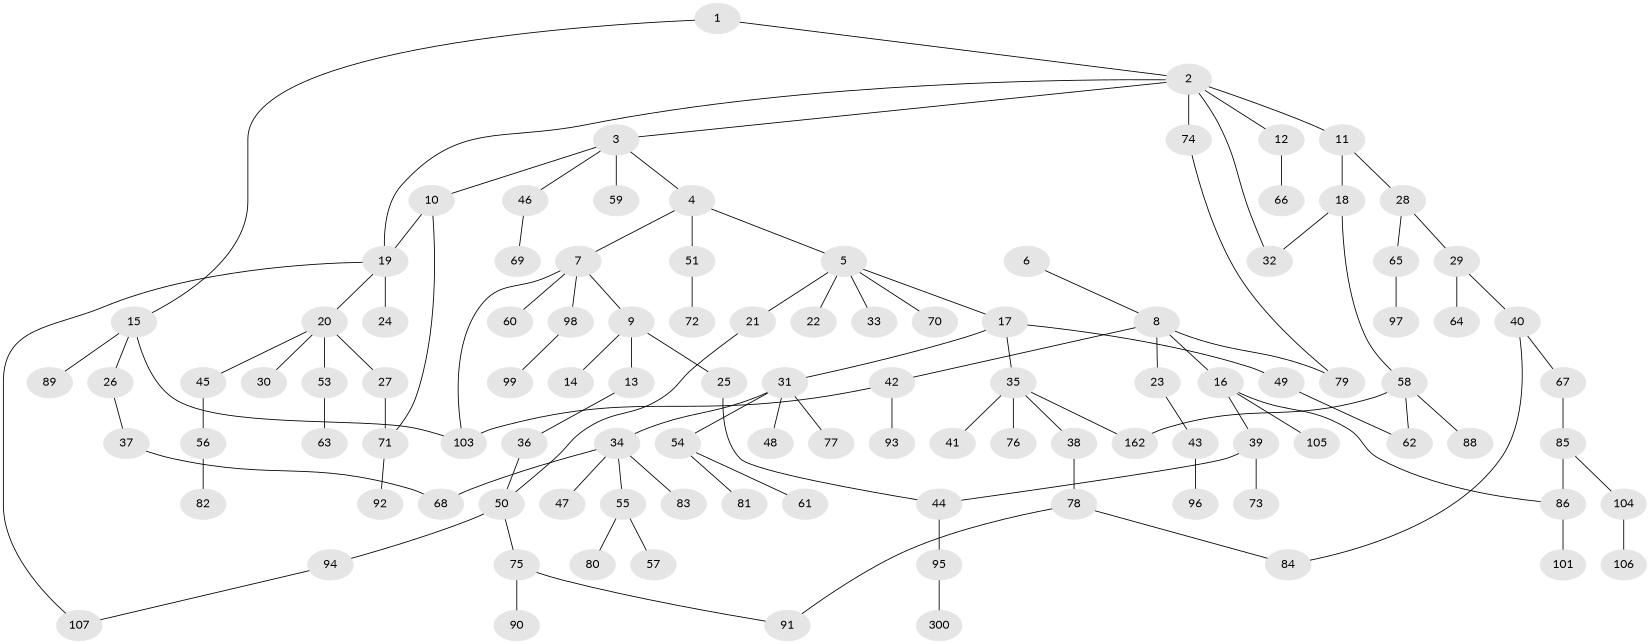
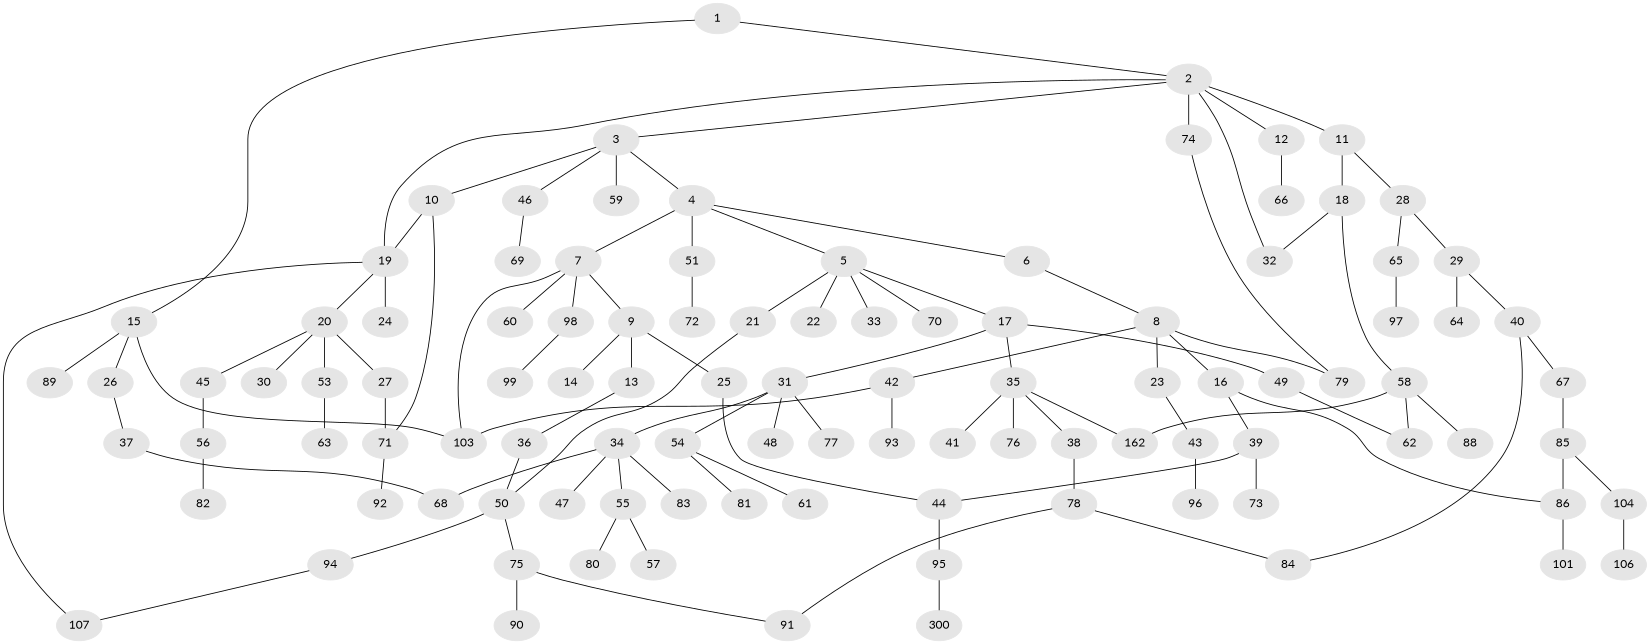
edge "4" -- "6": added
node "105": removed
